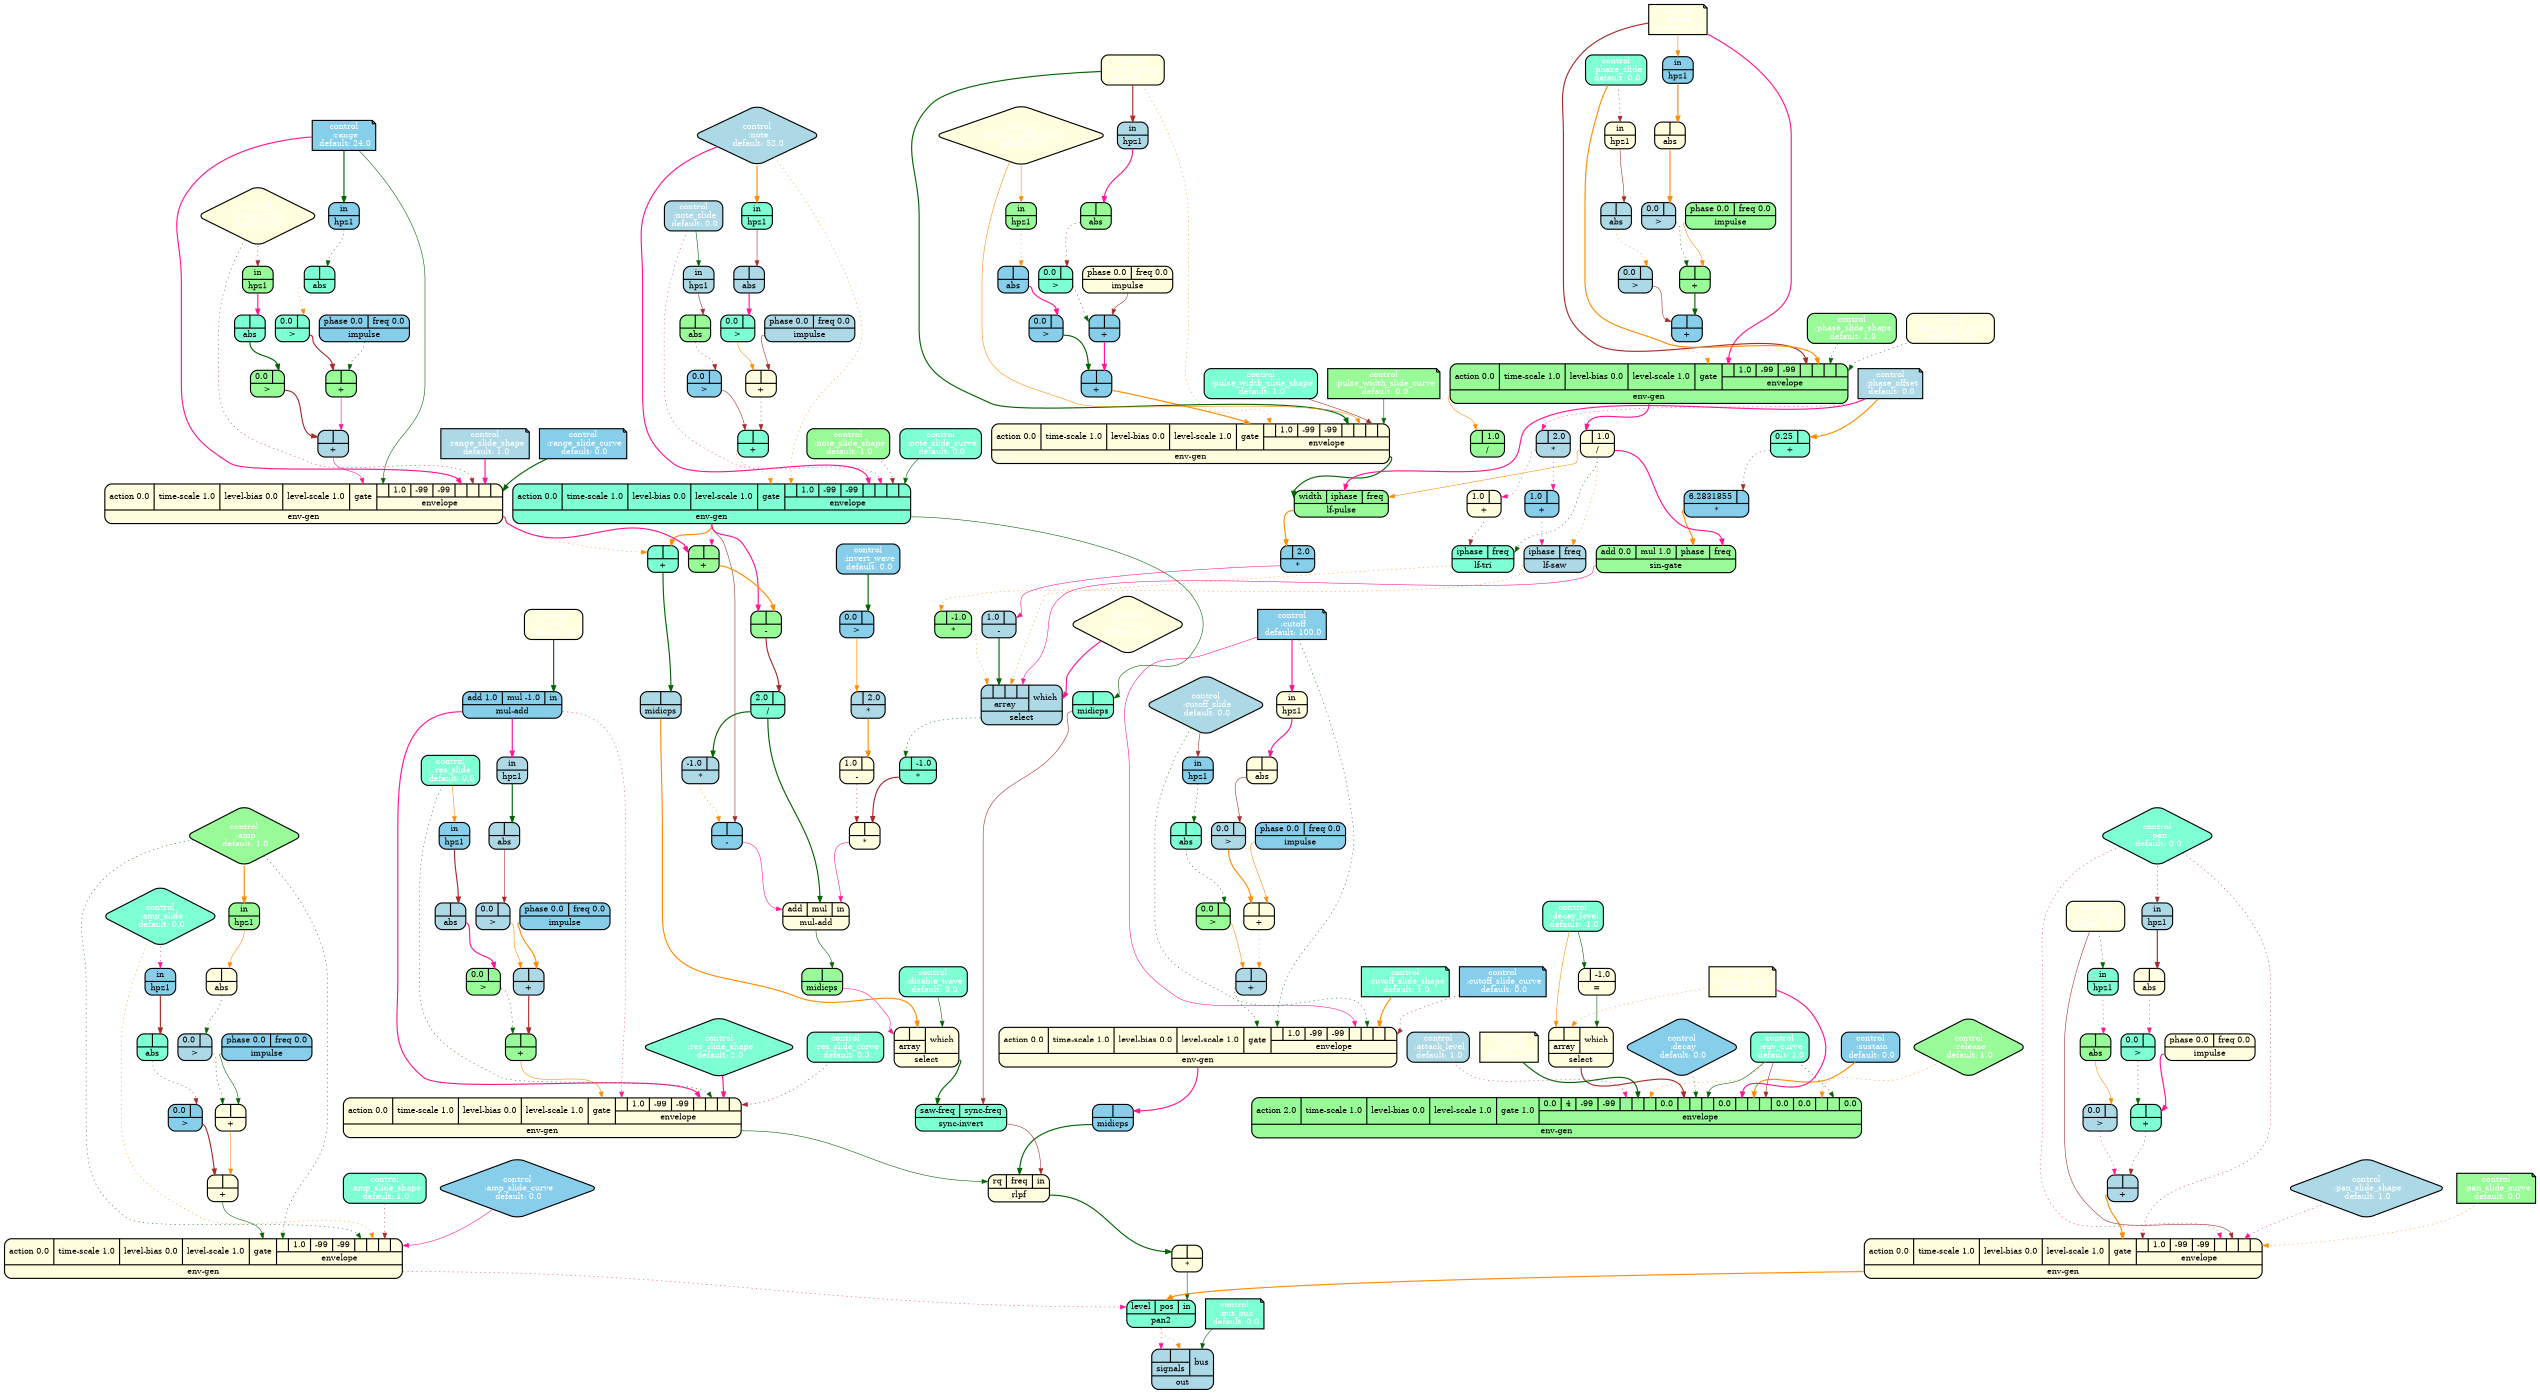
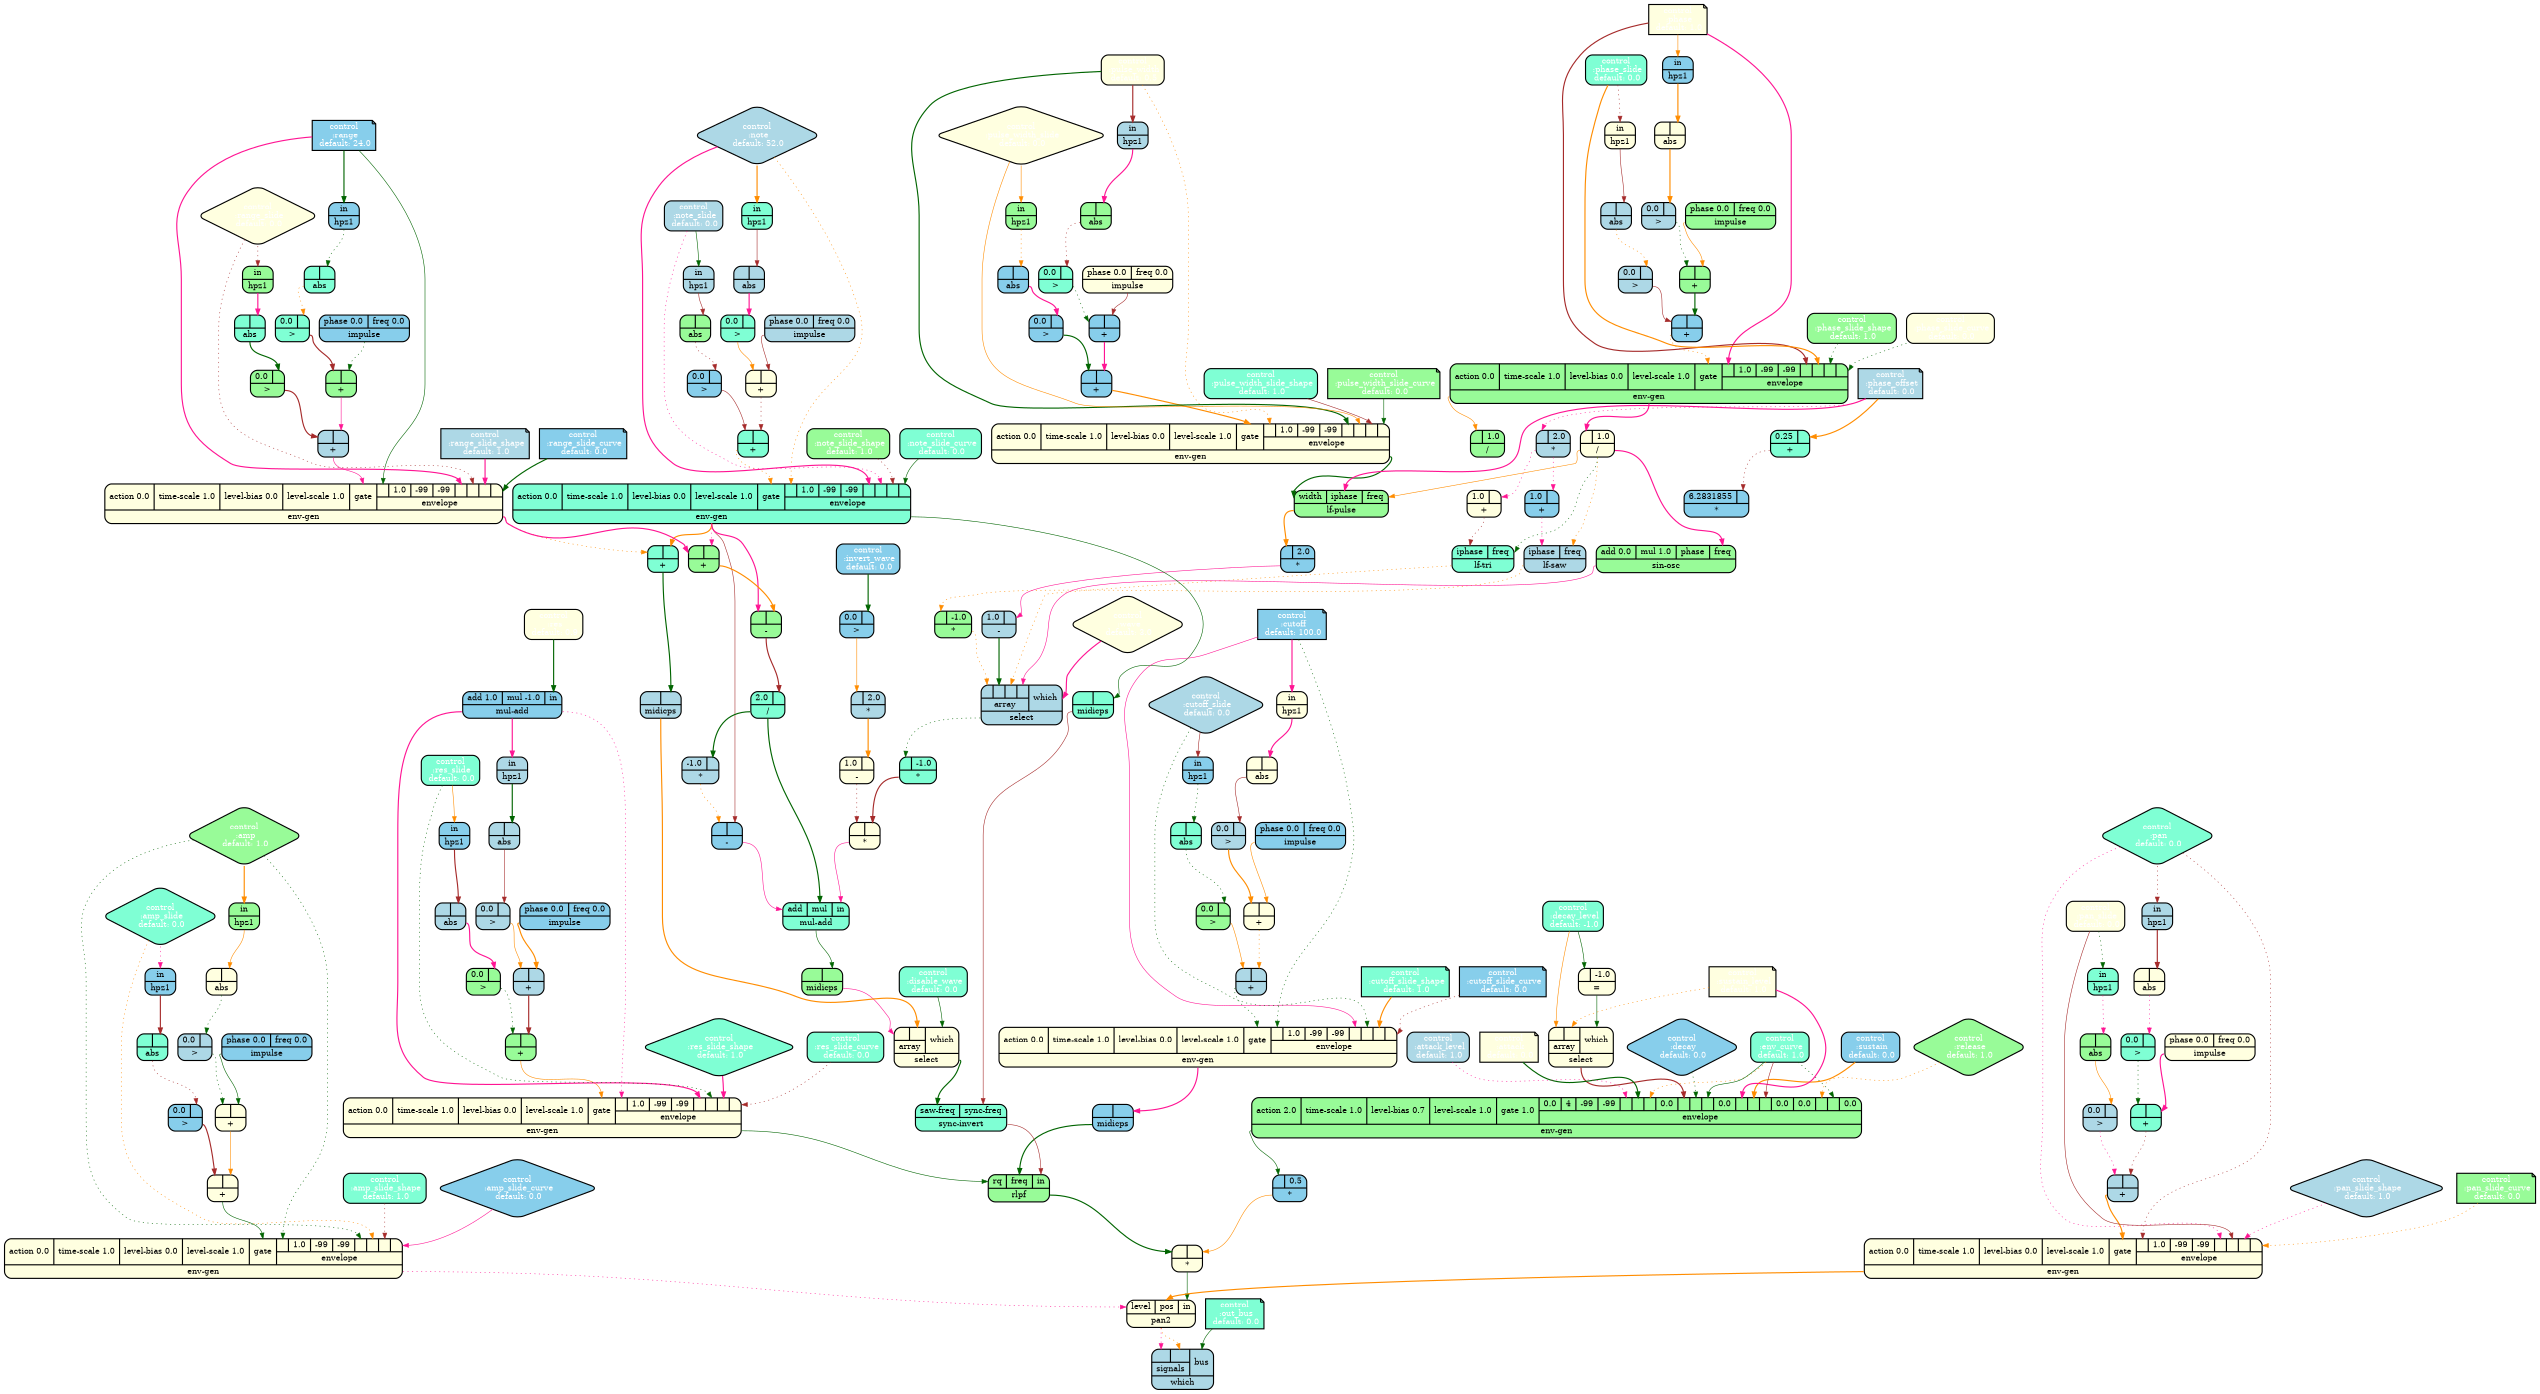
edge "6.2831855" -> "add 0.0": removed
node "add 0.0": text "sin-gate" -> "sin-osc"
node "add": fillcolor lightyellow -> aquamarine
node "action 2.0": text "level-bias 0.0" -> "level-bias 0.7"
node "rq": fillcolor lightyellow -> palegreen
node "0.5": added
node "level": fillcolor aquamarine -> lightyellow
node "signals": text "out" -> "which"
